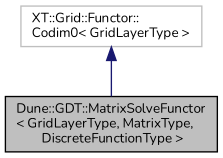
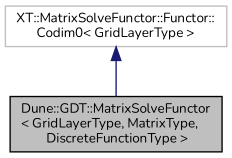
node "XT::Grid::Functor:: Codim0< GridLayerType >": label "XT::Grid::Functor:: Codim0< GridLayerType >" -> "XT::MatrixSolveFunctor::Functor:: Codim0< GridLayerType >"
